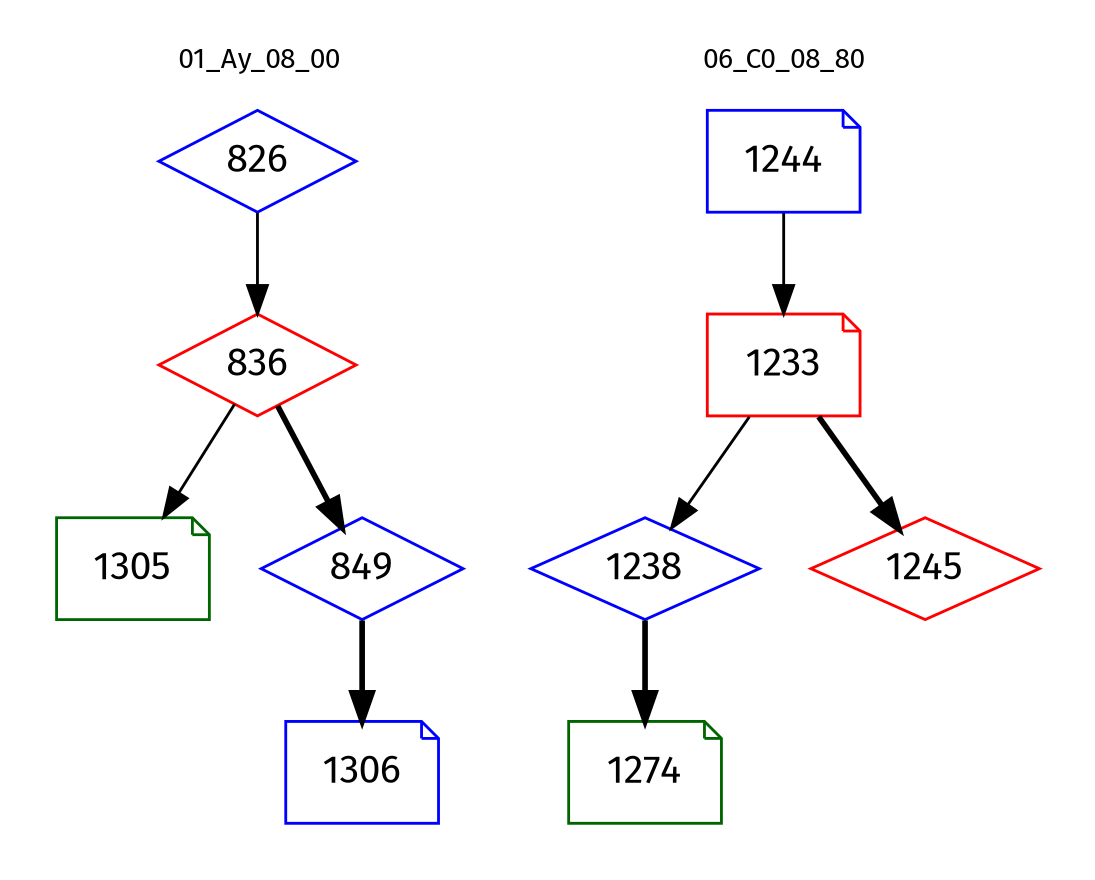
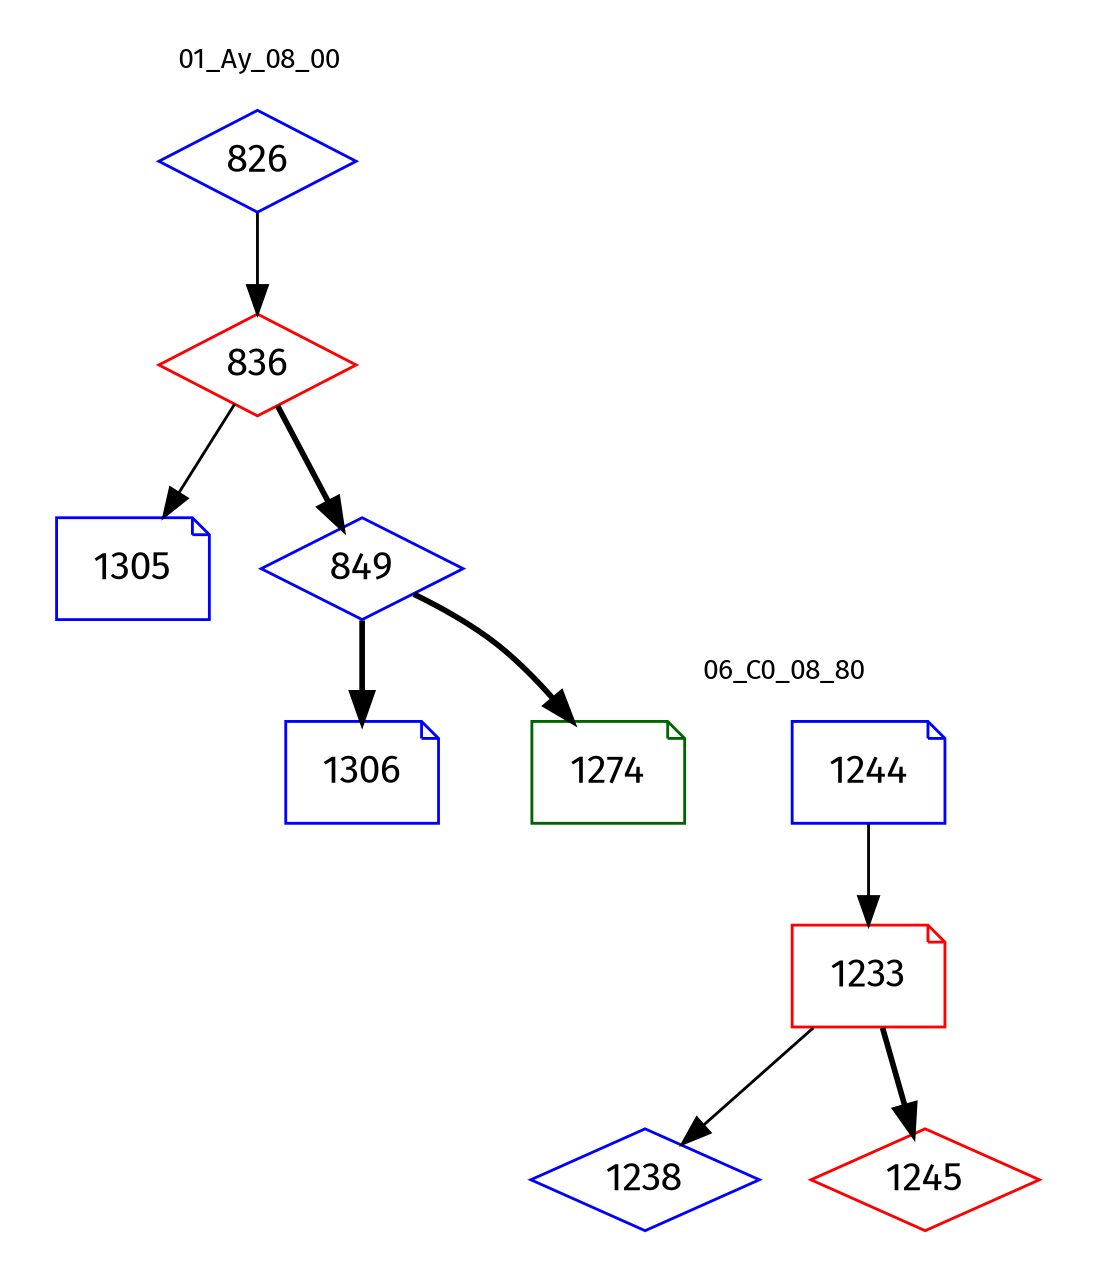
node "1305": color darkgreen -> blue
edge "1238" -> "1274": now "849" -> "1274"
